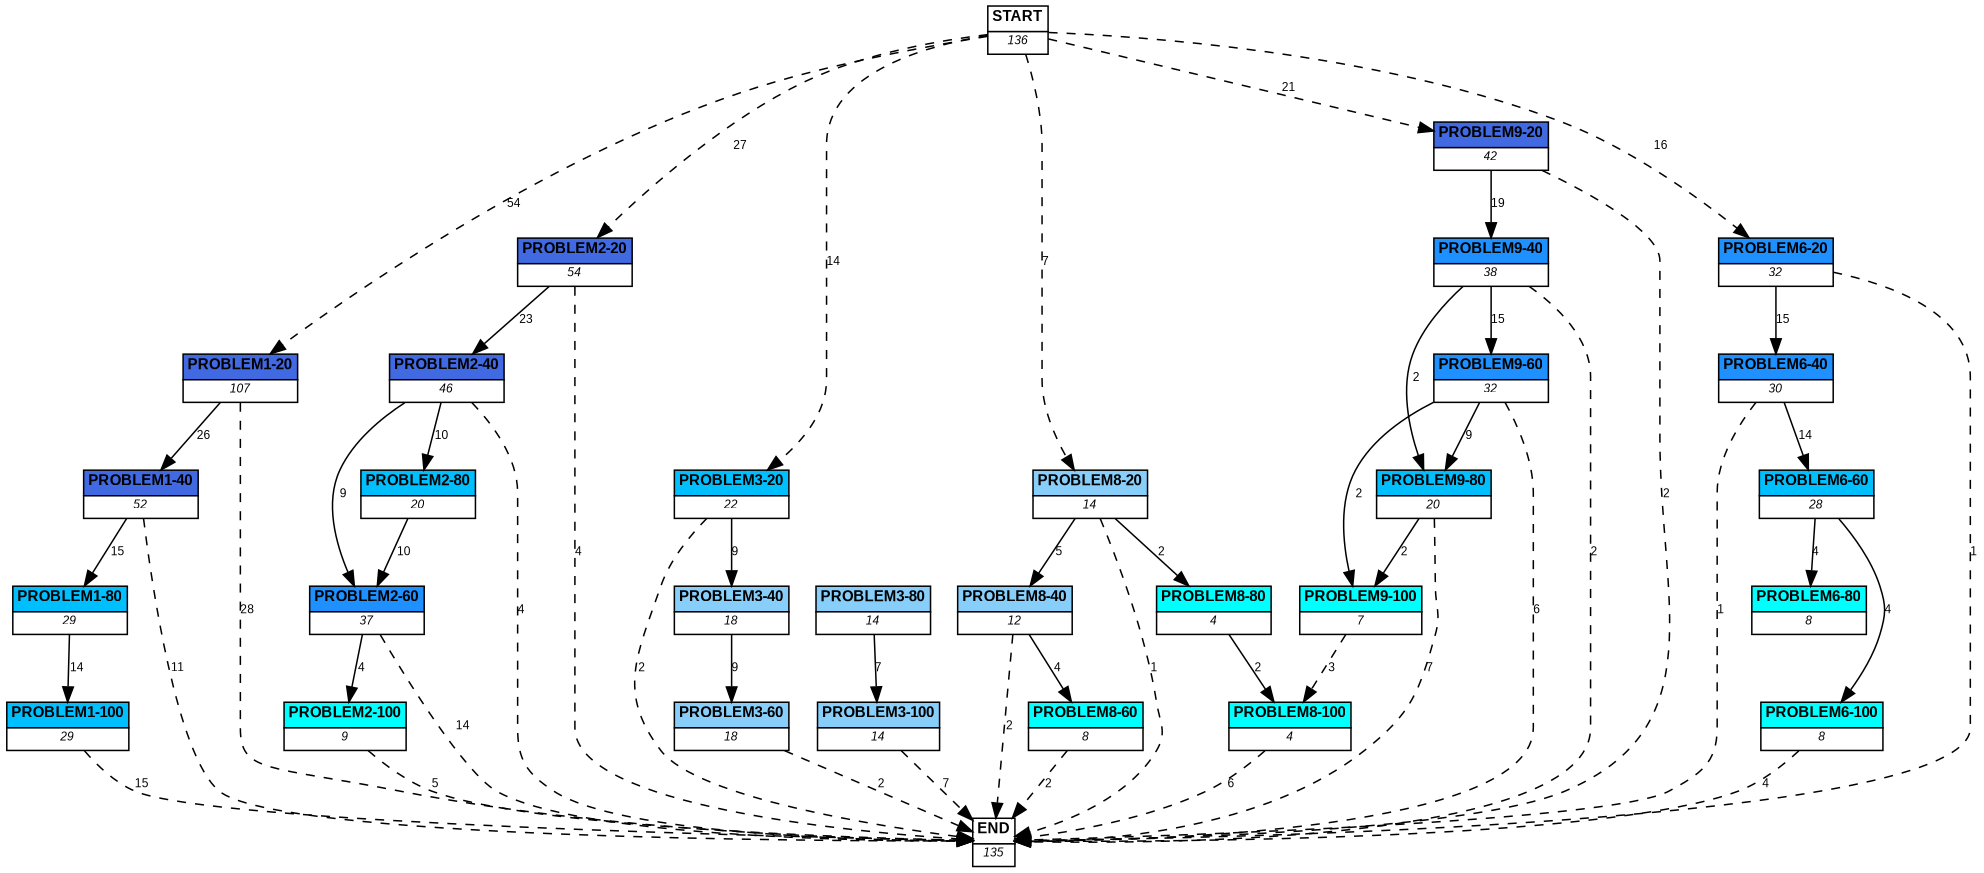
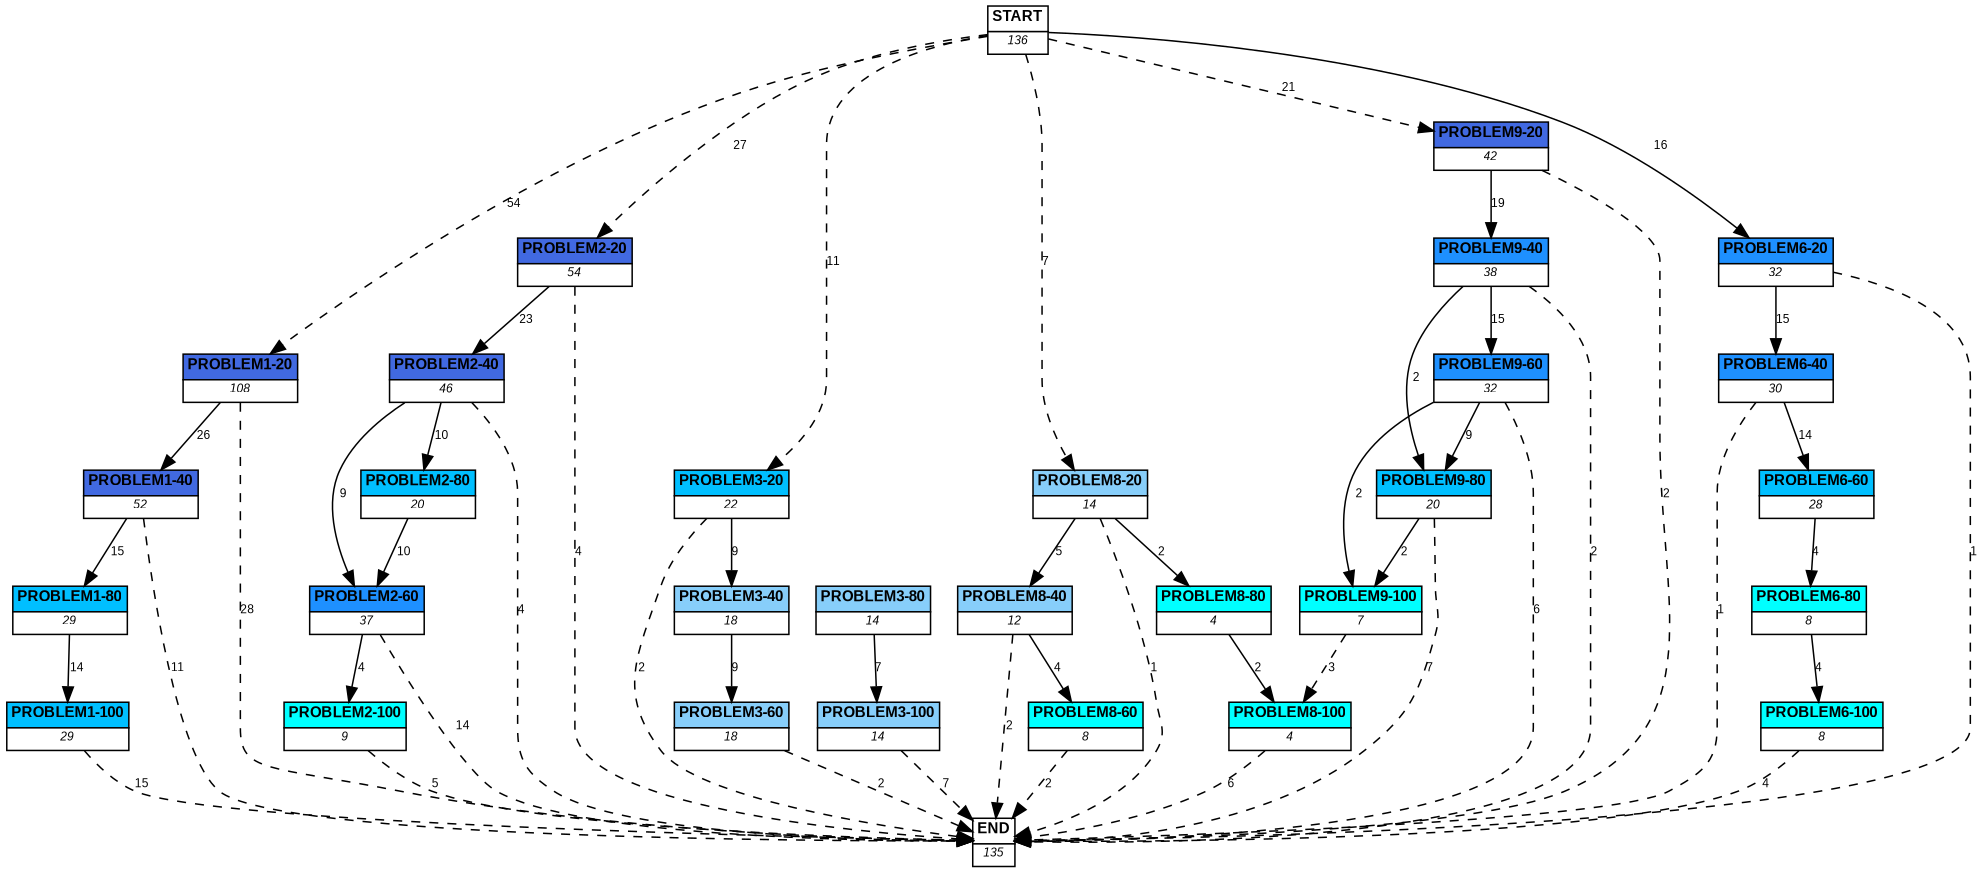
edge "START" -> "PROBLEM6-20": style dashed -> solid
edge "START" -> "PROBLEM3-20": label "14" -> "11"
node "PROBLEM1-20": text "107" -> "108"
edge "PROBLEM6-60" -> "PROBLEM6-100": now "PROBLEM6-80" -> "PROBLEM6-100"
